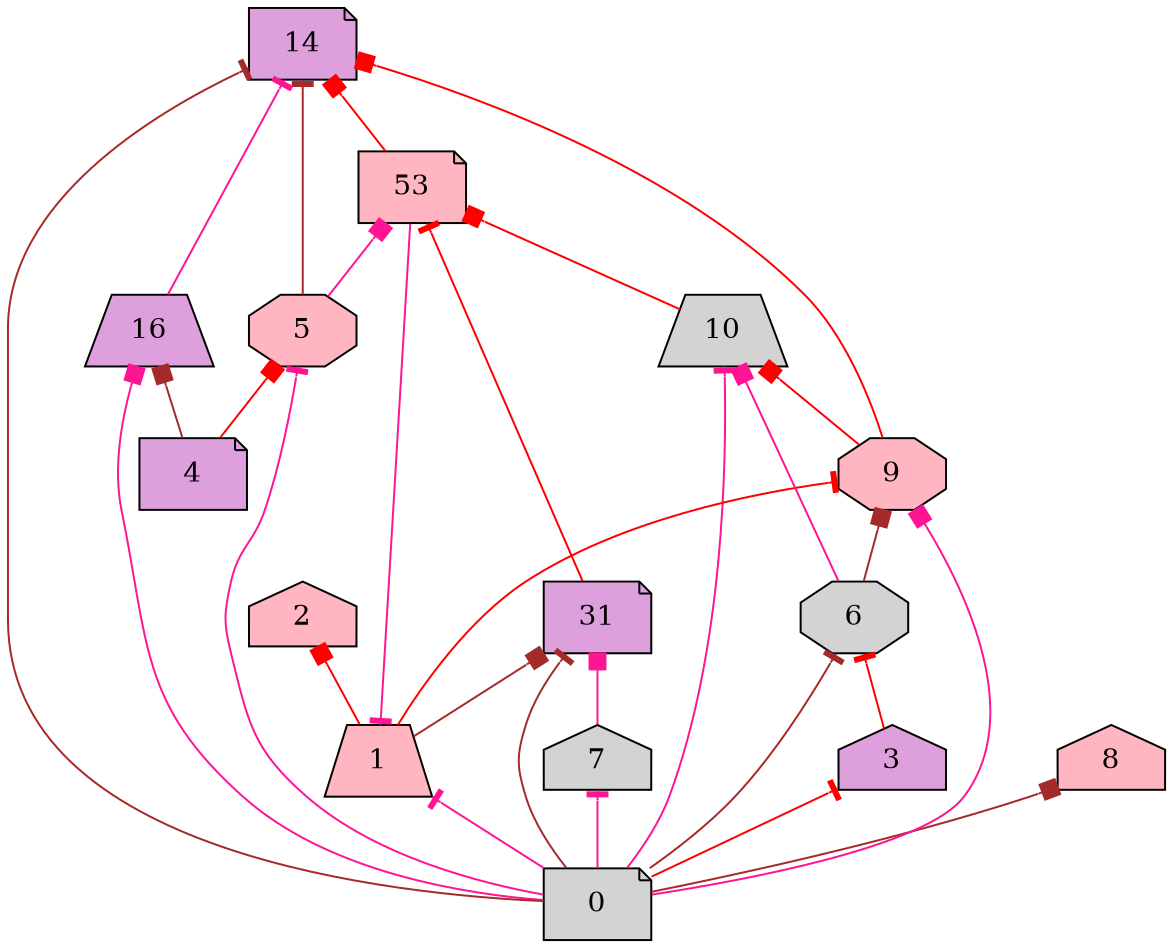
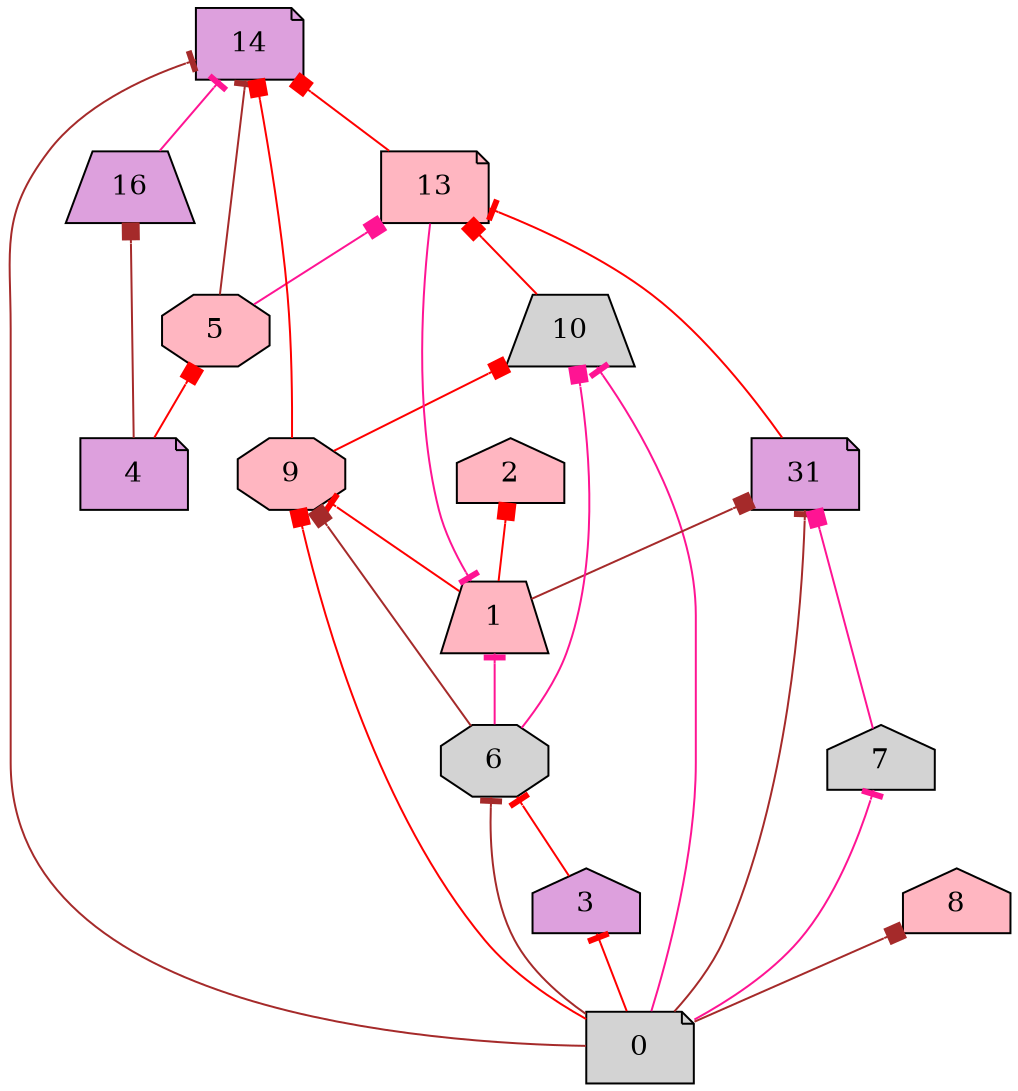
node "53": label "53" -> "13"
edge "0" -> "5": removed
edge "0" -> "16": removed
edge "0" -> "9": color deeppink -> red
edge "0" -> "1": now "6" -> "1"
